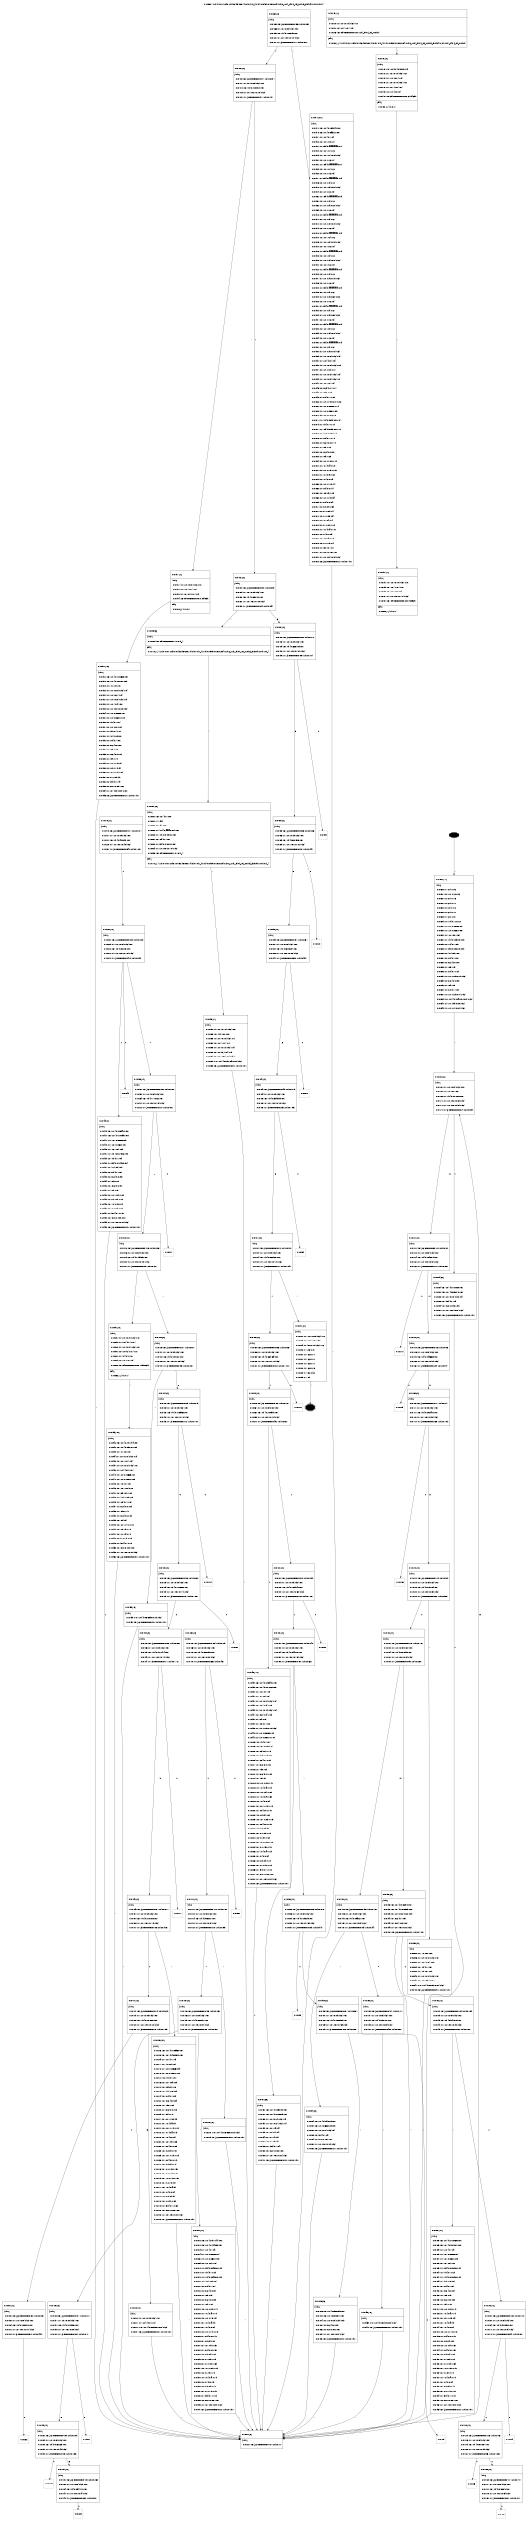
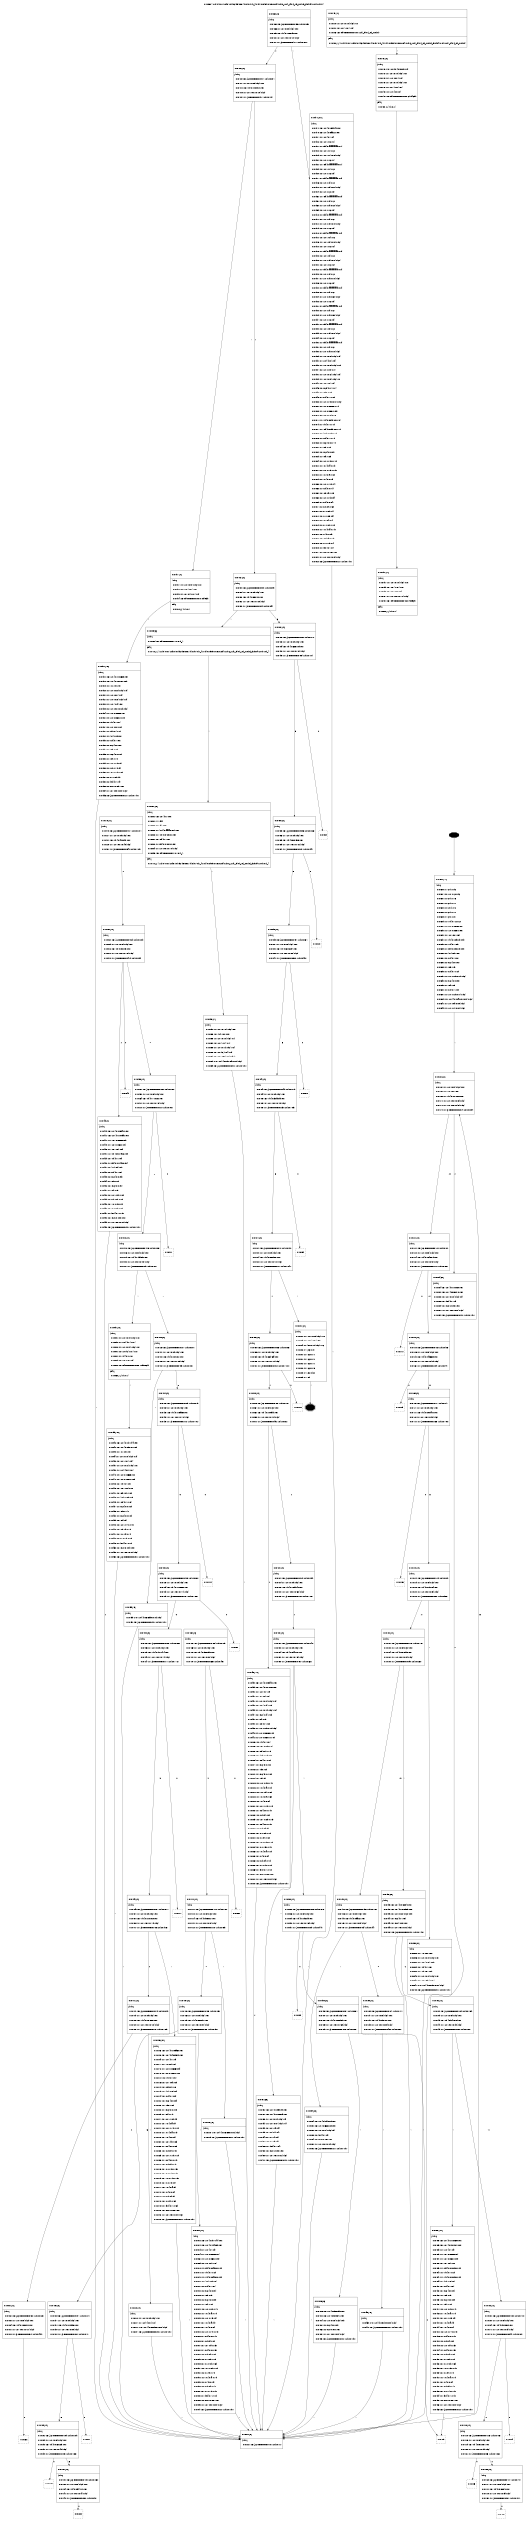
node "0x40269e": removed
edge "0x401cce [147]" -> "0x402846 [5]": now "0x401cce [147]" -> "0x401ad8"
